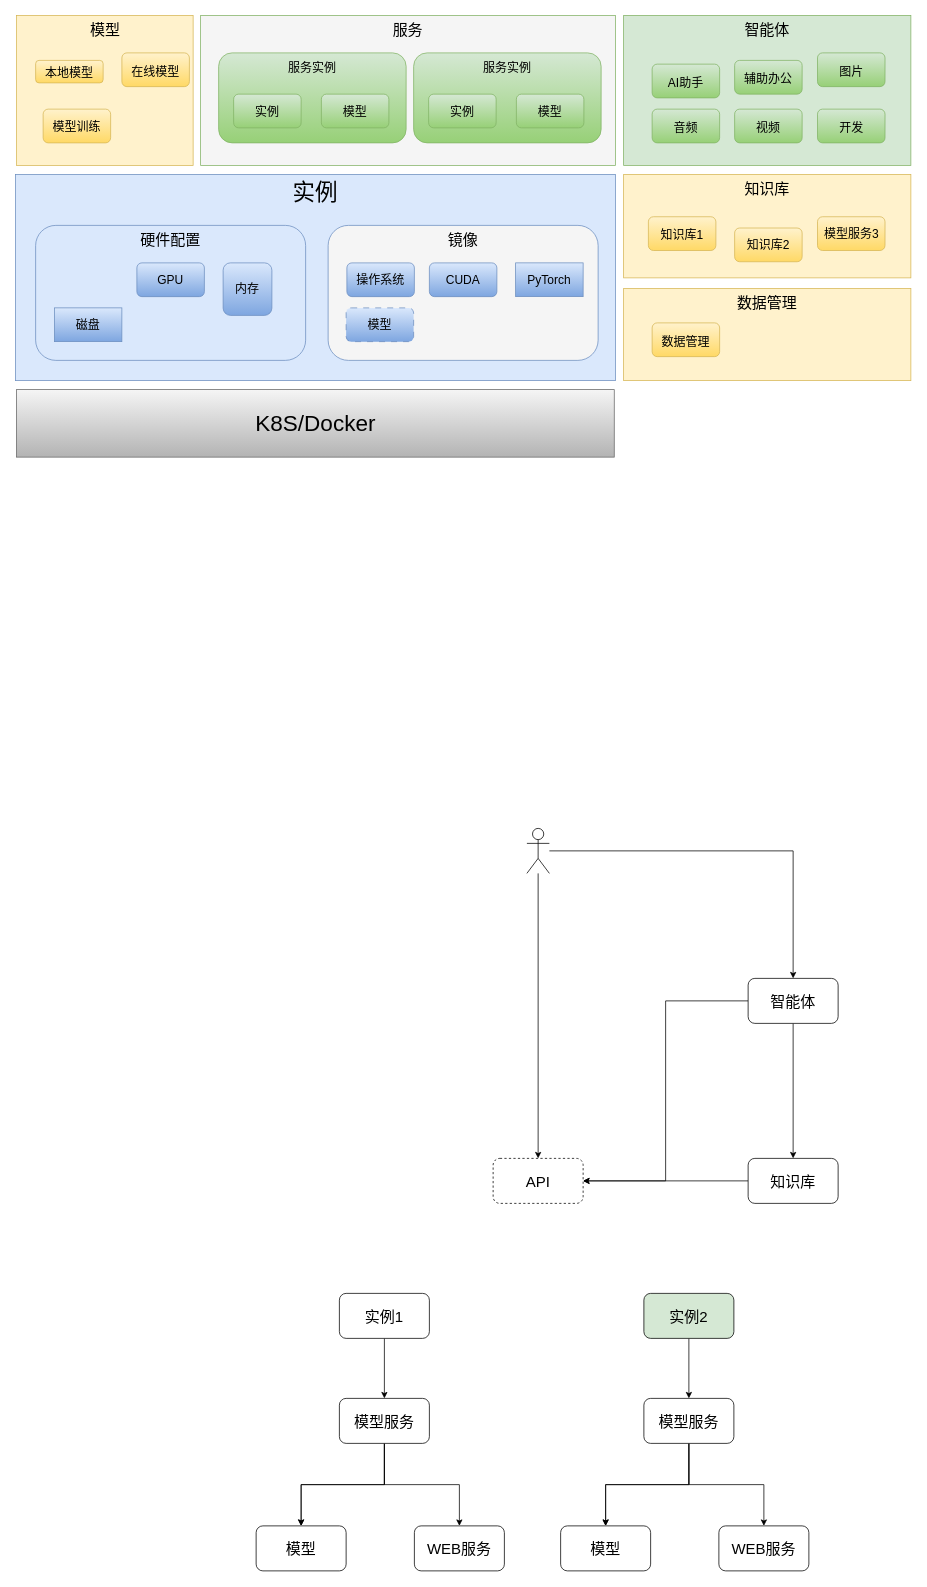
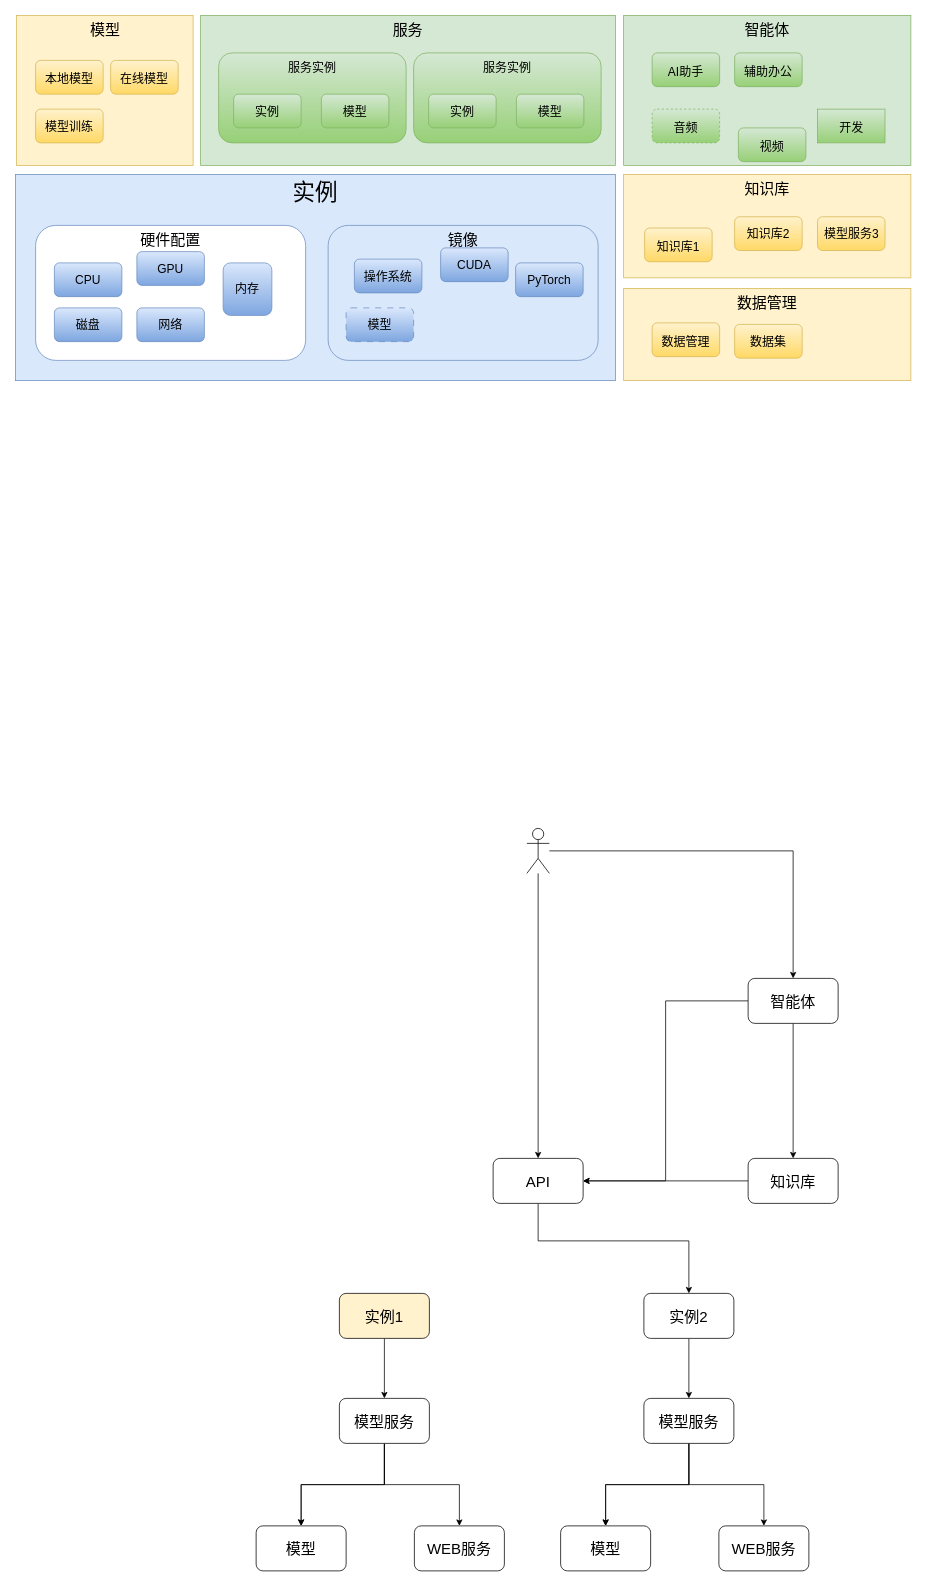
node "在线模型": moved (156, 70) -> (144, 77)
node "图片": removed
node "本地模型": size 68x23 -> 68x34
node "辅助办公": moved (768, 77) -> (768, 70)
node "AI助手": moved (686, 81) -> (686, 70)
node "服务": fillcolor #f5f5f5 -> #d5e8d4
node "模型训练": moved (77, 126) -> (69, 126)
node "音频": style solid -> dashed
node "视频": moved (768, 126) -> (772, 145)
node "开发": shape rounded rectangle -> rectangle
node "知识库1": moved (682, 234) -> (678, 245)
node "硬件配置": fillcolor #dae8fc -> #ffffff
node "镜像": fillcolor #f5f5f5 -> #dae8fc
node "知识库2": moved (768, 245) -> (768, 234)
node "CPU": added
node "GPU": moved (171, 280) -> (171, 269)
node "操作系统": moved (381, 280) -> (388, 276)
node "CUDA": moved (463, 280) -> (474, 265)
node "PyTorch": shape rectangle -> rounded rectangle
node "磁盘": shape rectangle -> rounded rectangle
node "网络": added
node "数据集": added
node "K8S/Docker": removed
node "API": style dashed -> solid
edge "API" -> "实例2": added
node "实例1": fillcolor #ffffff -> #fff2cc
node "实例2": fillcolor #d5e8d4 -> #ffffff
